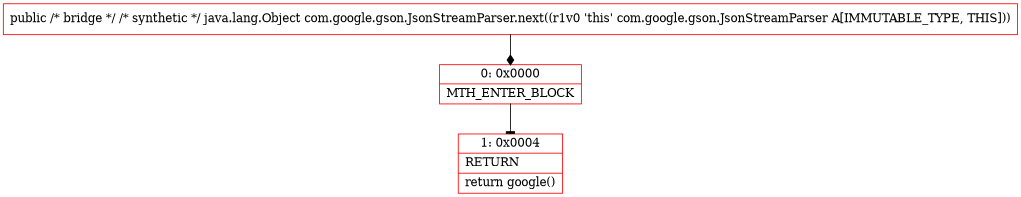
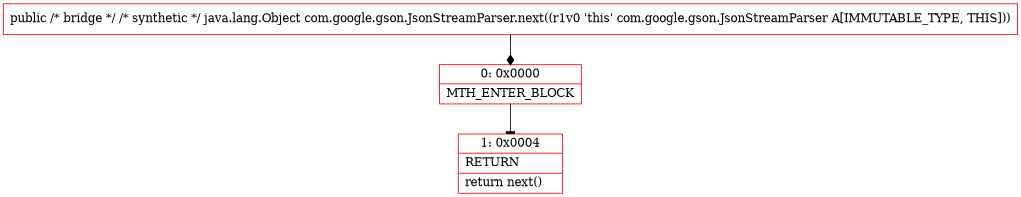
node "1: 0x0004": text "return google()" -> "return next()"
